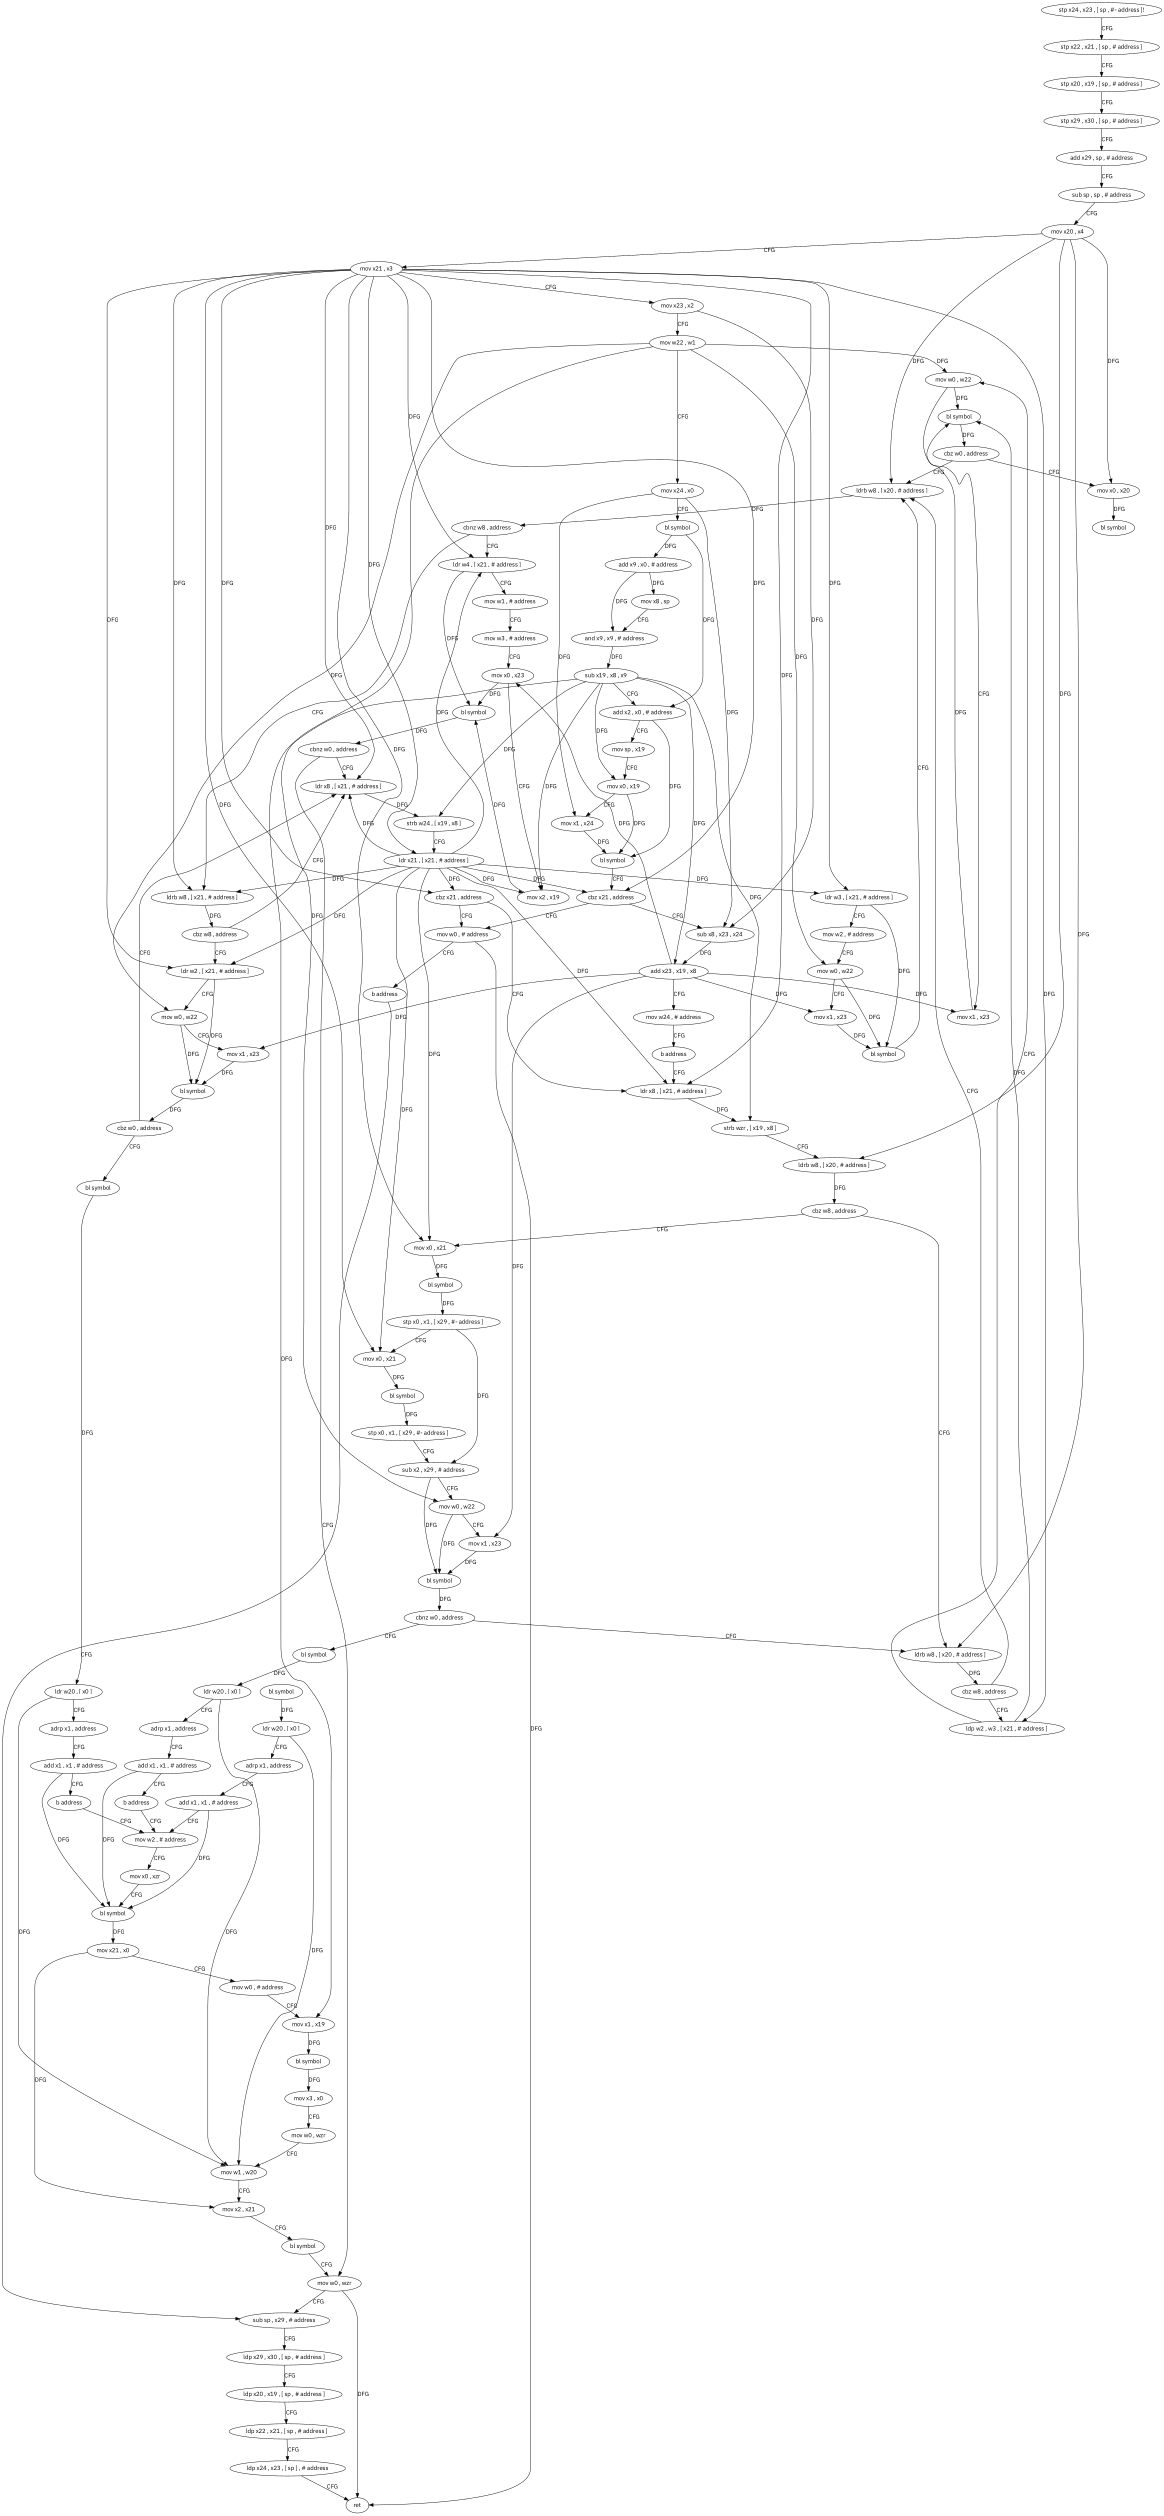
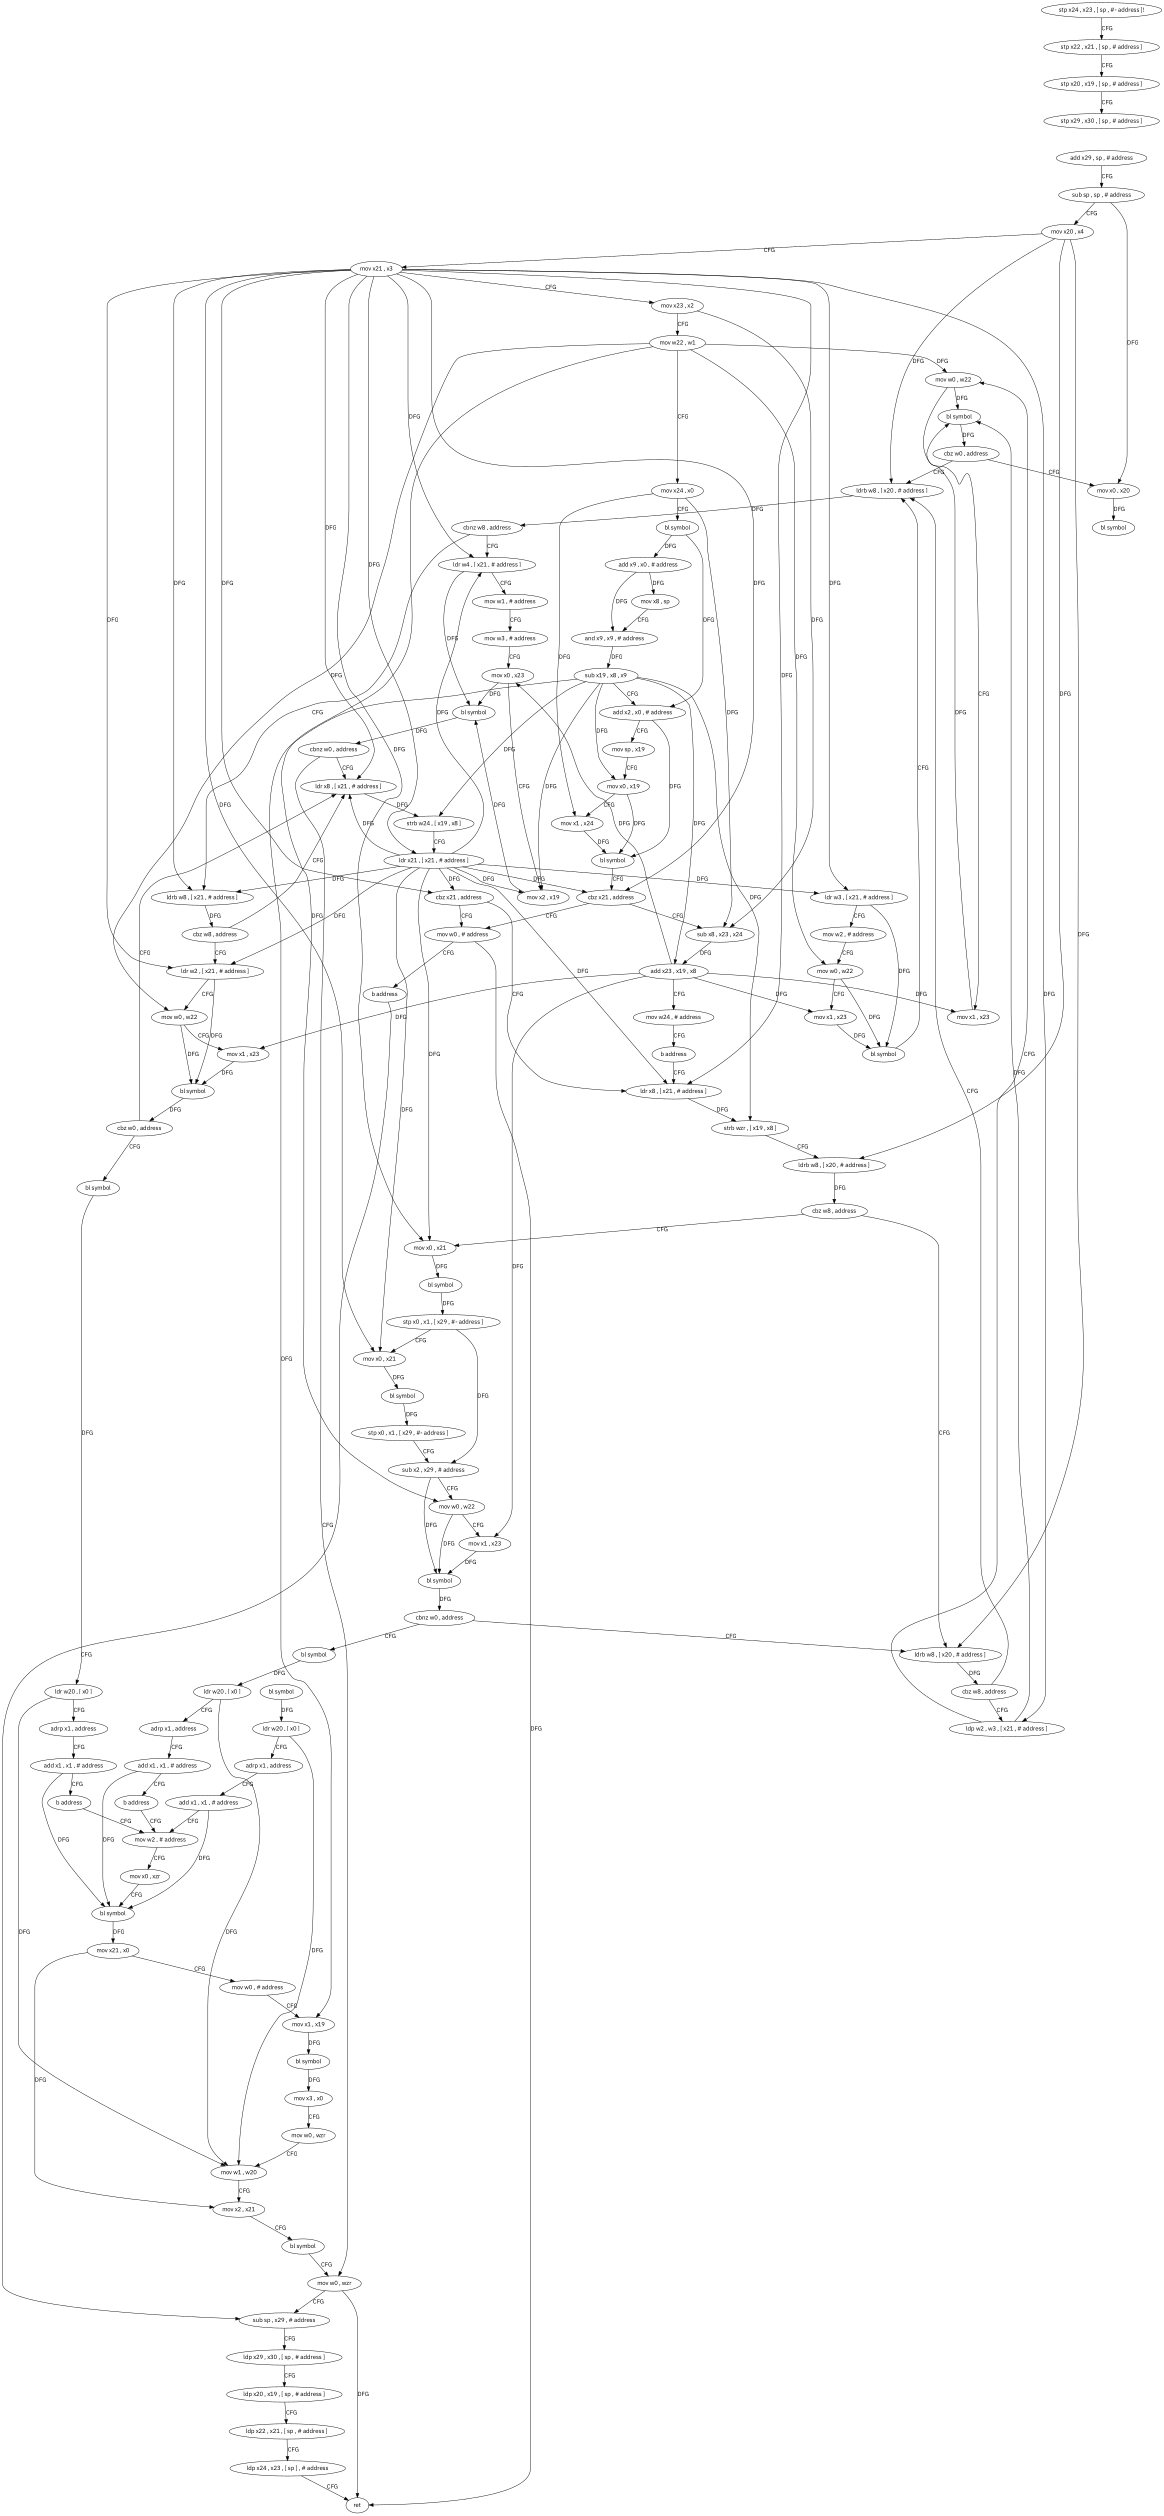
edge "stp x29 , x30 , [ sp , # address ]" -> "add x29 , sp , # address": removed, label "CFG"
edge "mov x20 , x4" -> "mov x0 , x20": now "sub sp , sp , # address" -> "mov x0 , x20"
